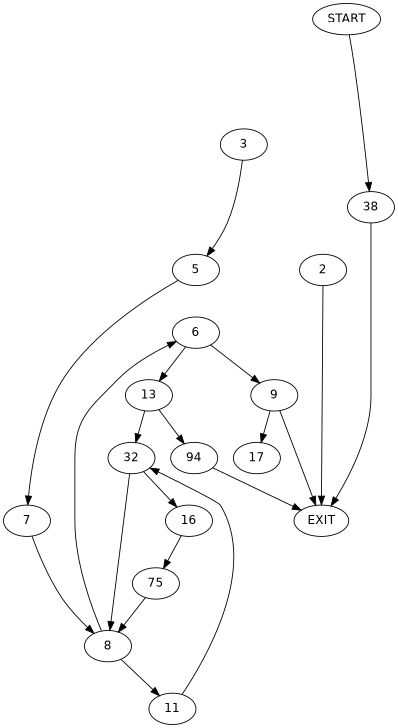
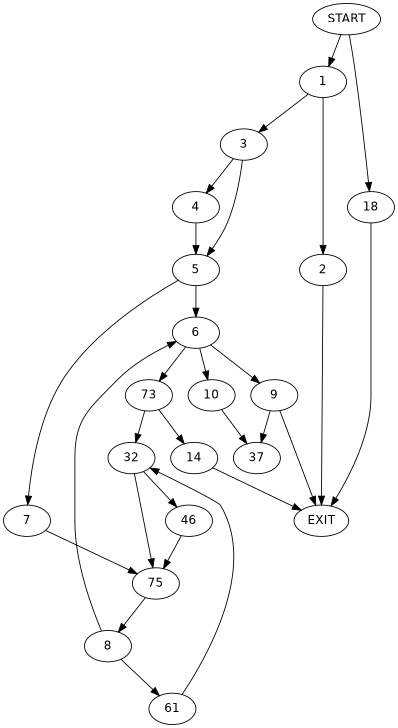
node "1": added
node "4": added
node "38": label "38" -> "18"
edge "5" -> "6": added
node "13": label "13" -> "73"
node "10": added
node "94": label "94" -> "14"
node "17": label "17" -> "37"
node "16": label "16" -> "46"
edge "32" -> "8": now "32" -> "75"
edge "7" -> "8": now "7" -> "75"
node "11": label "11" -> "61"
